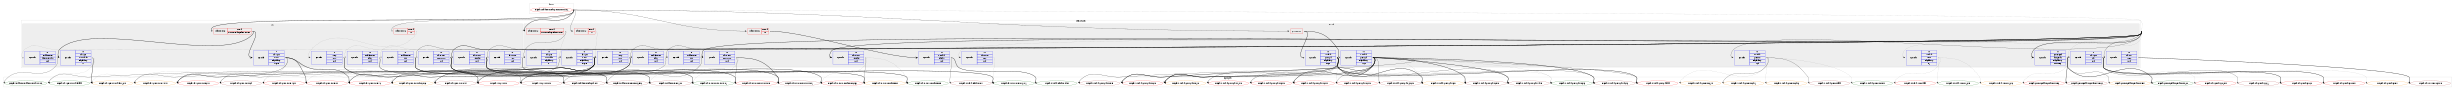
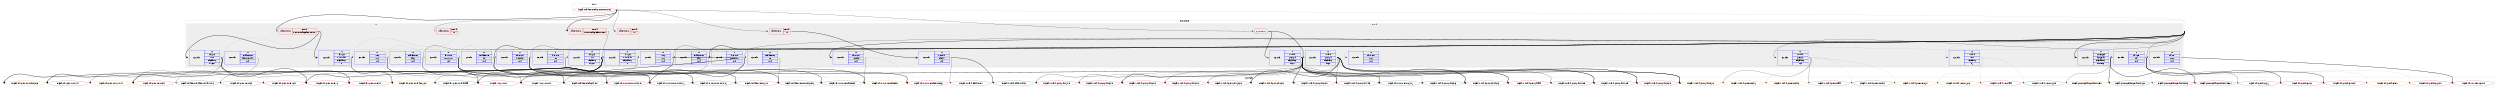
node "portage://sys-devel/automake-1.11.6-r3": added
